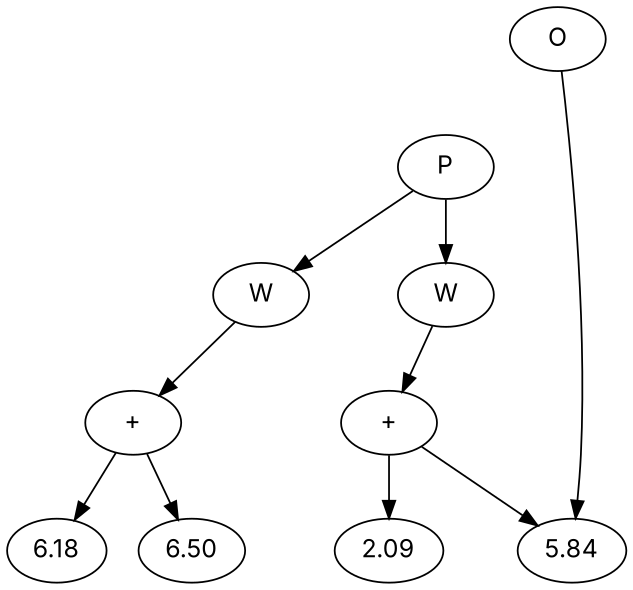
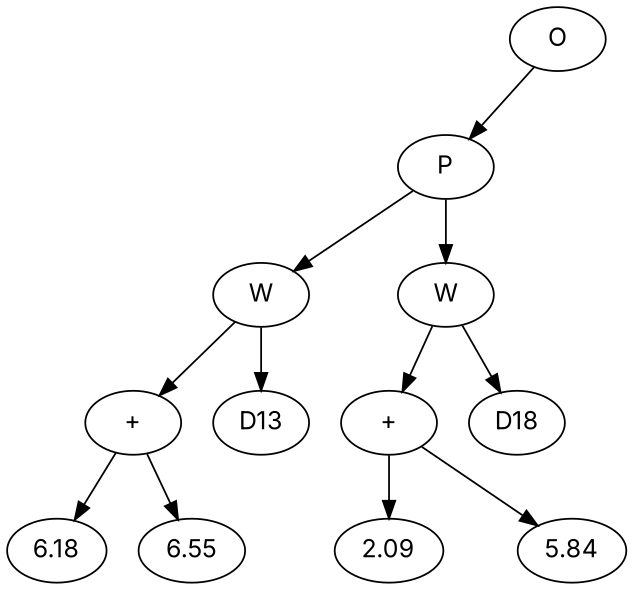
edge "O" -> "5.84": now "O" -> "P"
node "D13": added
node "D18": added
node "6.50": label "6.50" -> "6.55"
